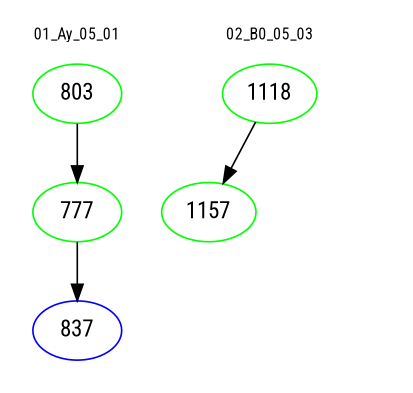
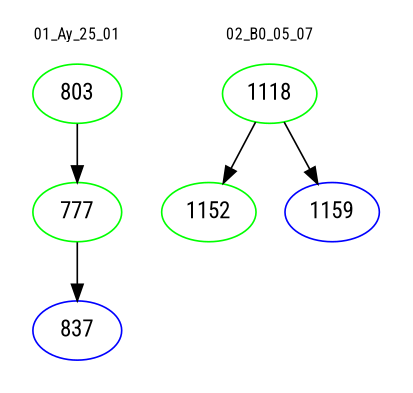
cluster "01_Ay_05_01": label "01_Ay_05_01" -> "01_Ay_25_01"
cluster "02_B0_05_03": label "02_B0_05_03" -> "02_B0_05_07"
node "1157": label "1157" -> "1152"
node "1159": added
